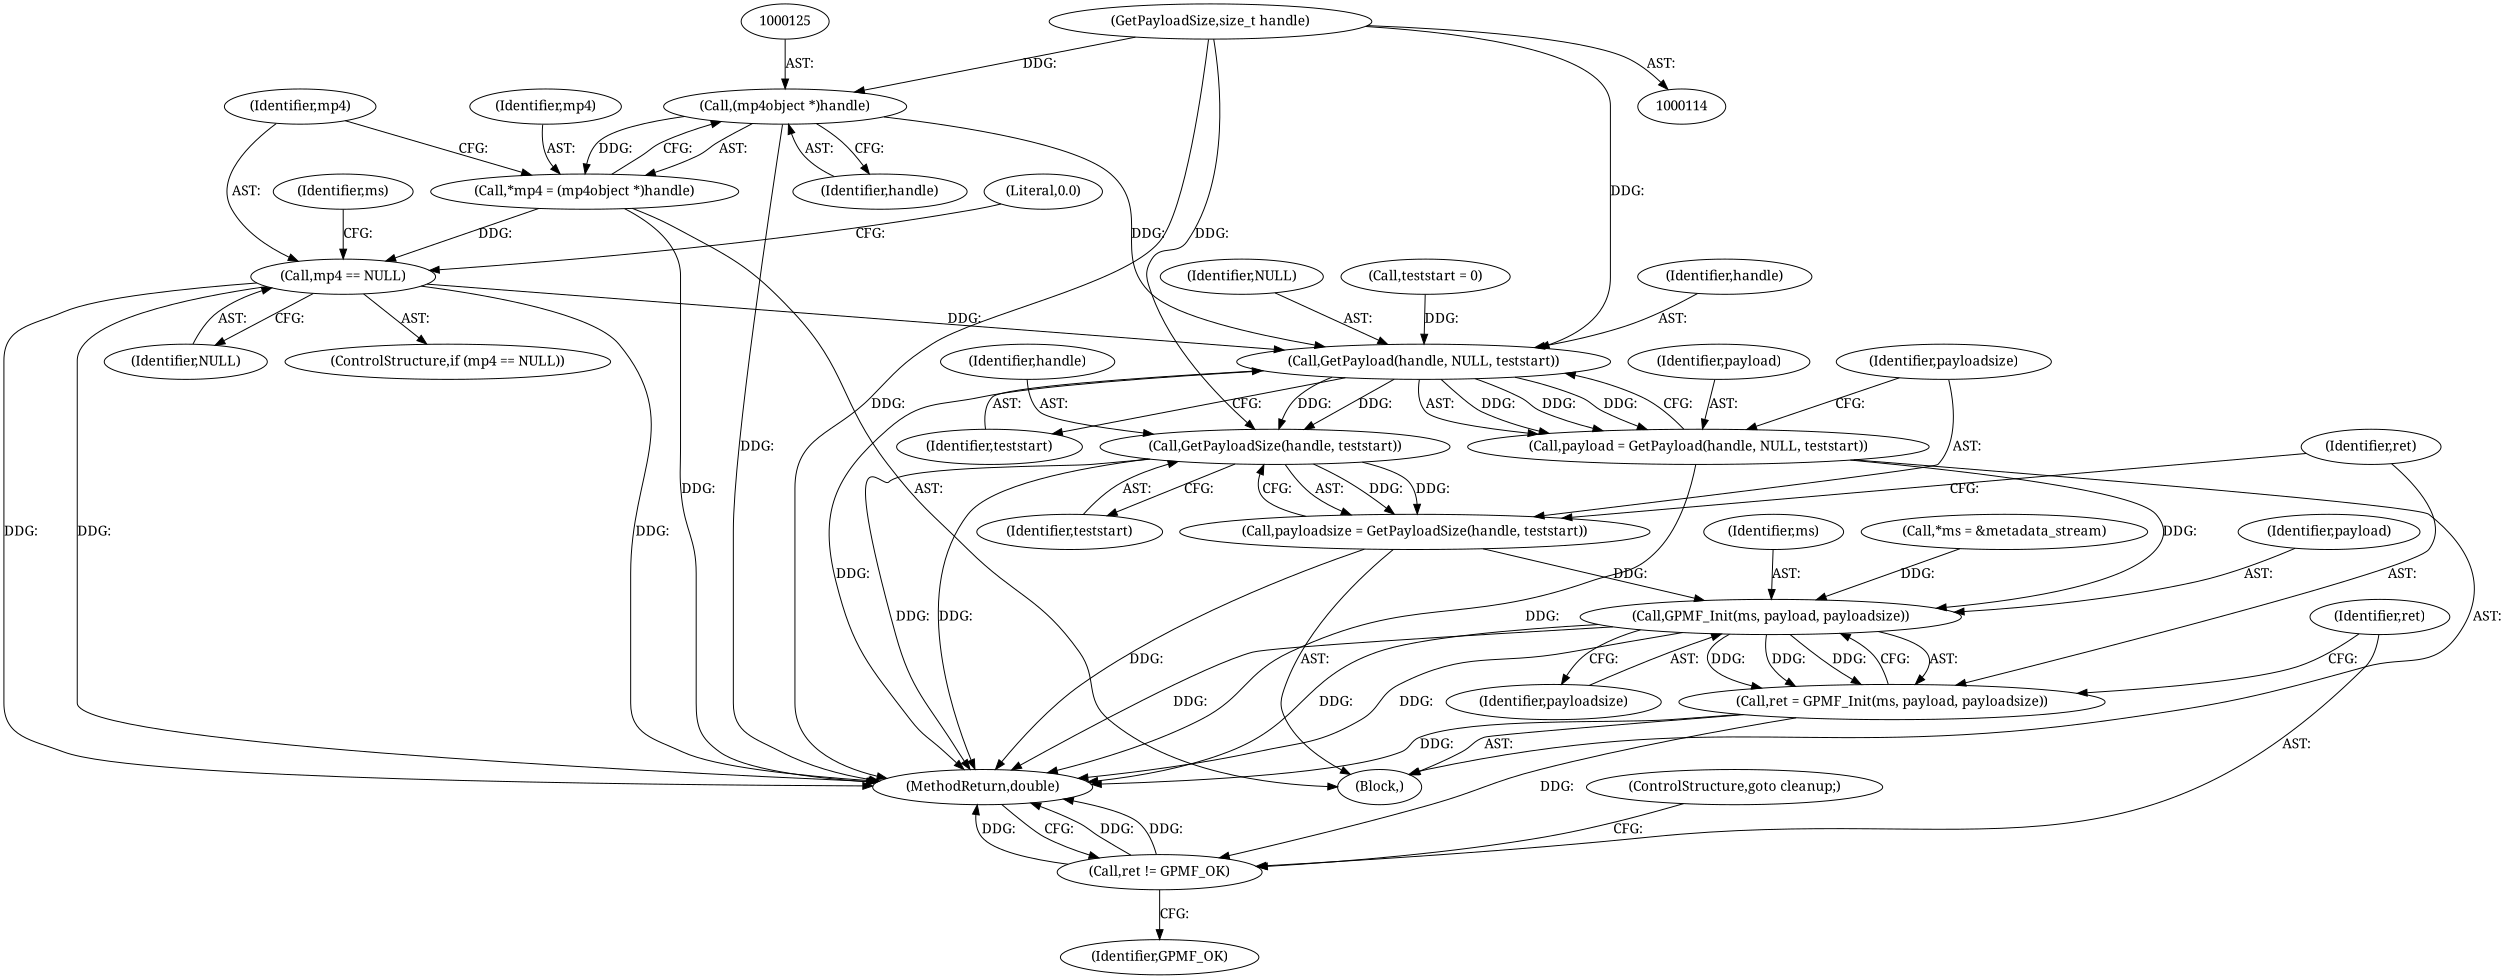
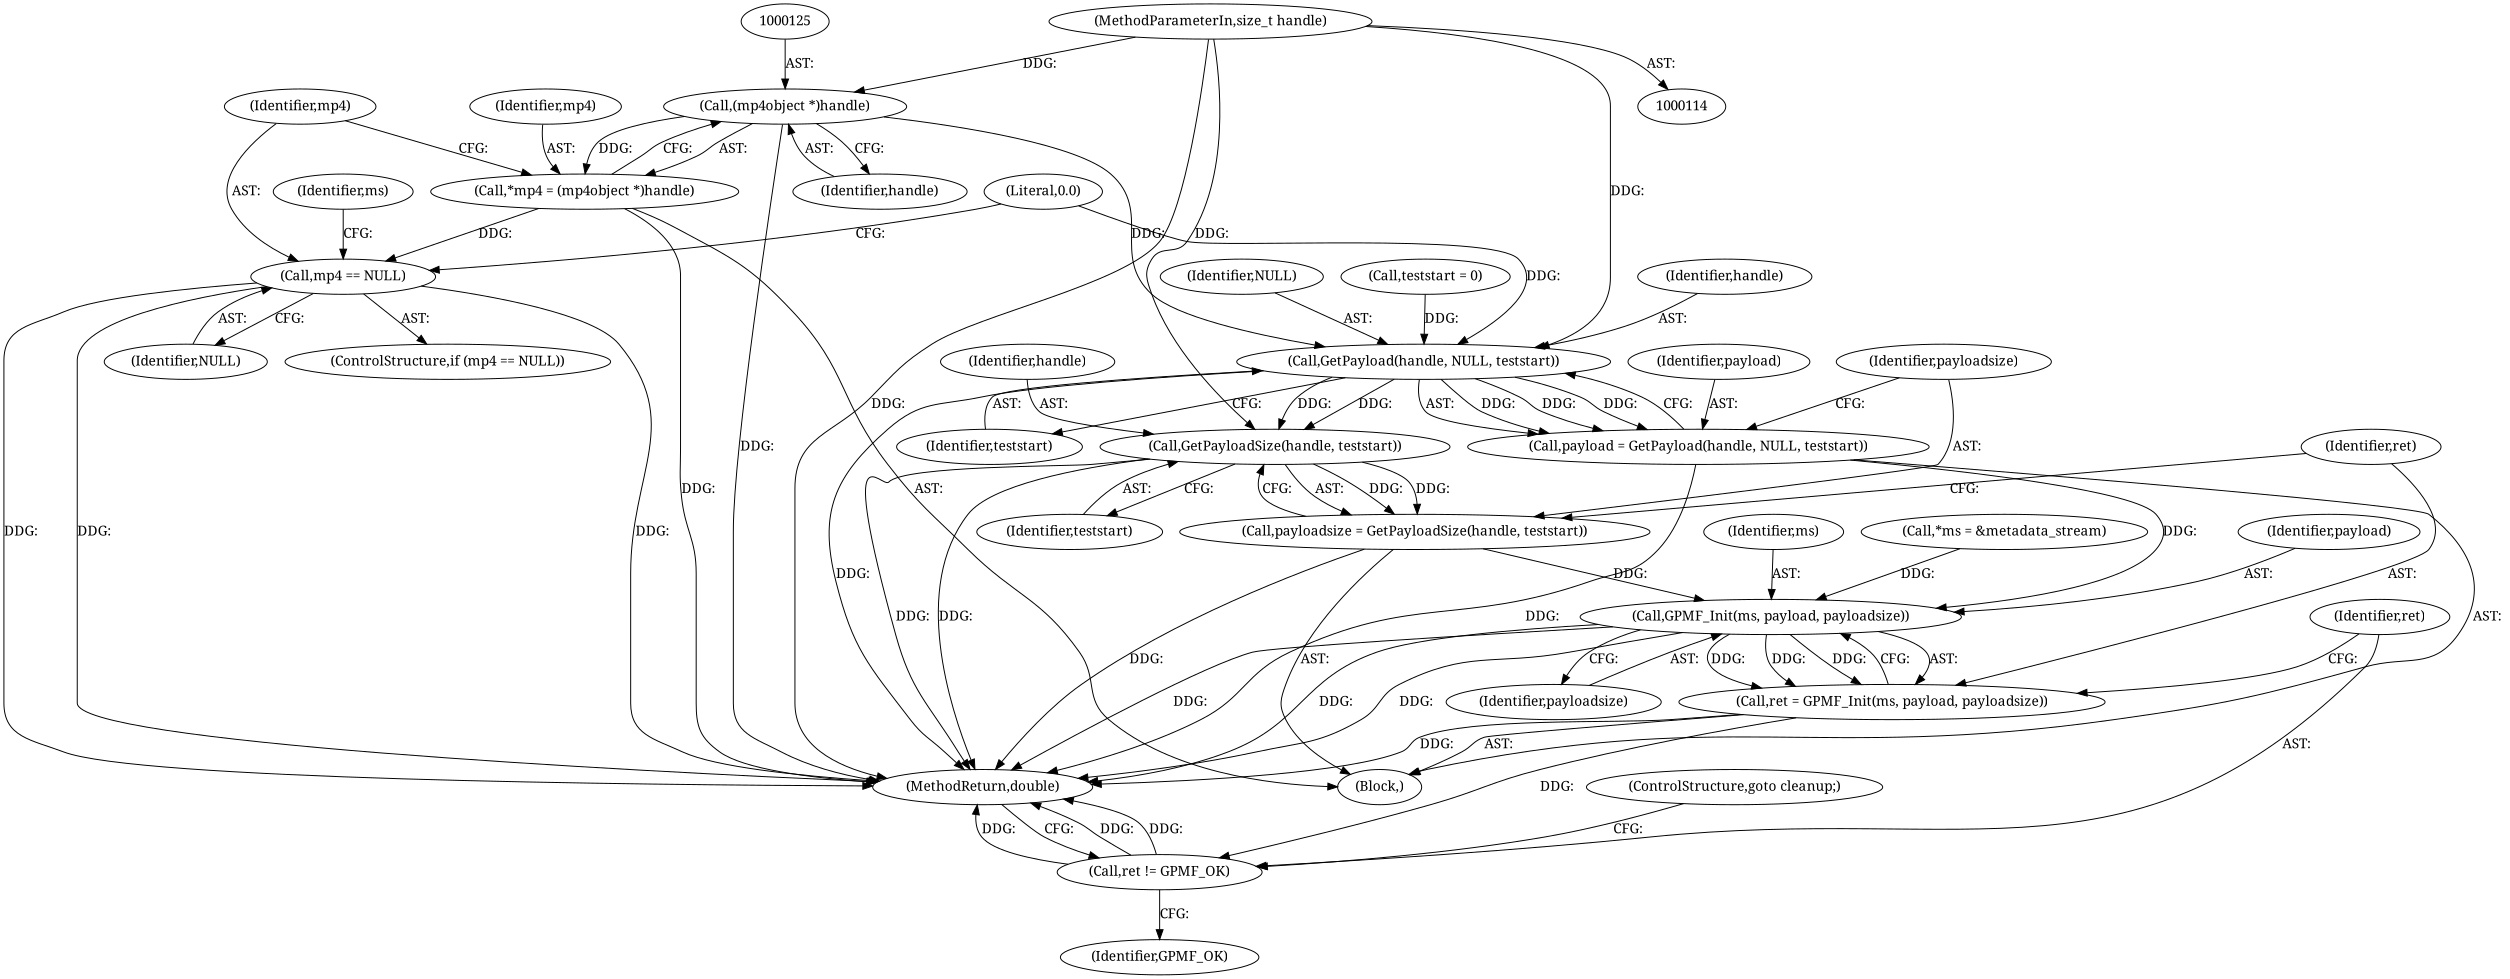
node "(GetPayloadSize,size_t handle)": label "(GetPayloadSize,size_t handle)" -> "(MethodParameterIn,size_t handle)"
edge "(Call,mp4 == NULL)" -> "(Call,GetPayload(handle, NULL, teststart))": now "(Literal,0.0)" -> "(Call,GetPayload(handle, NULL, teststart))"
